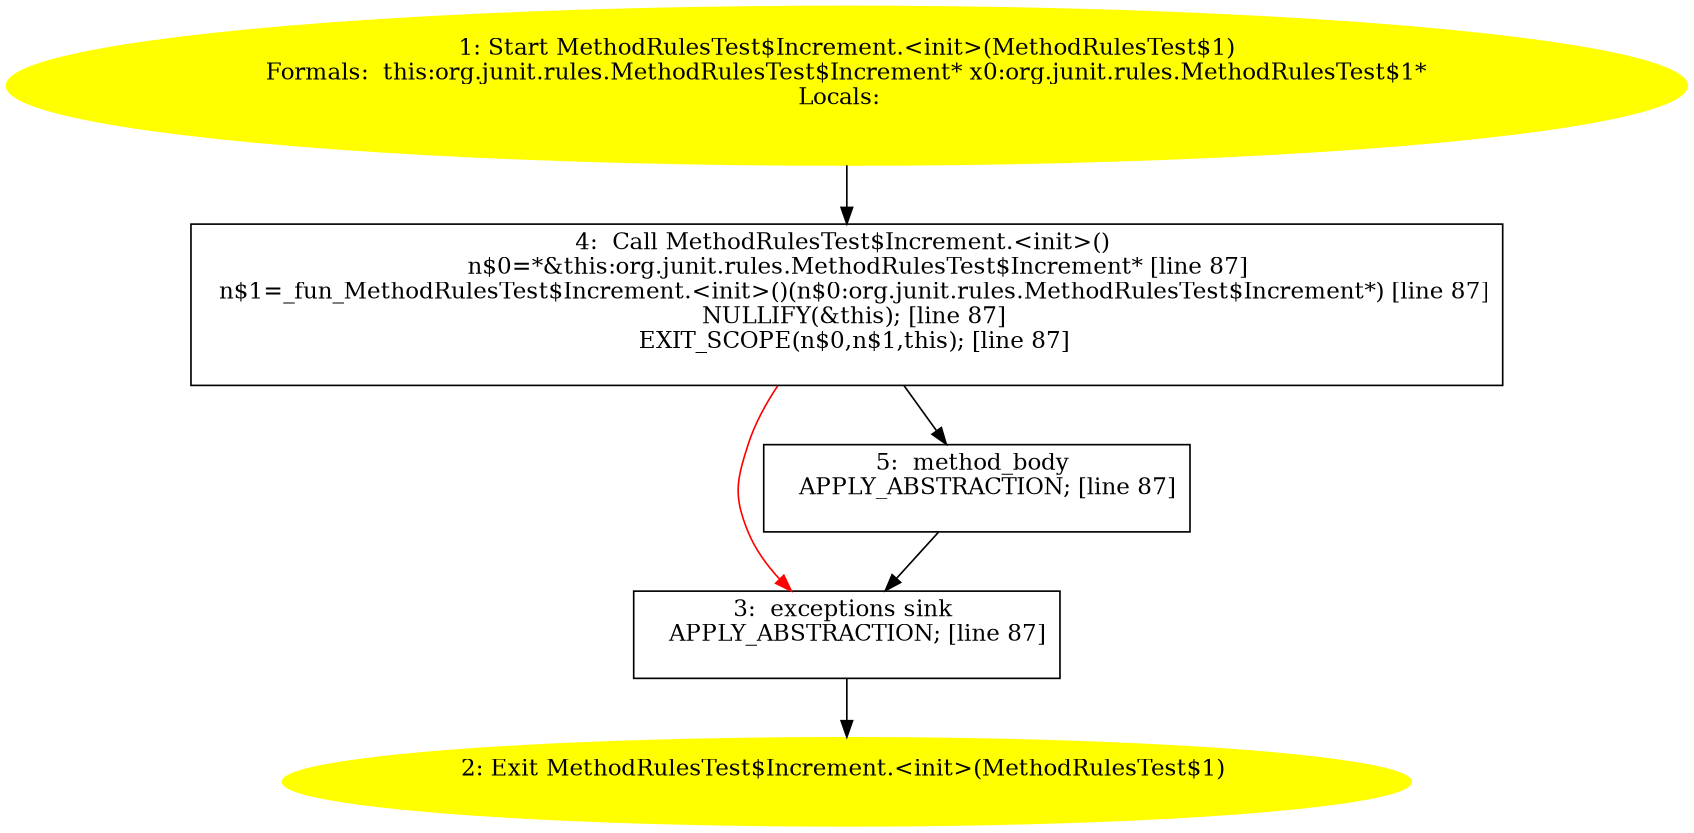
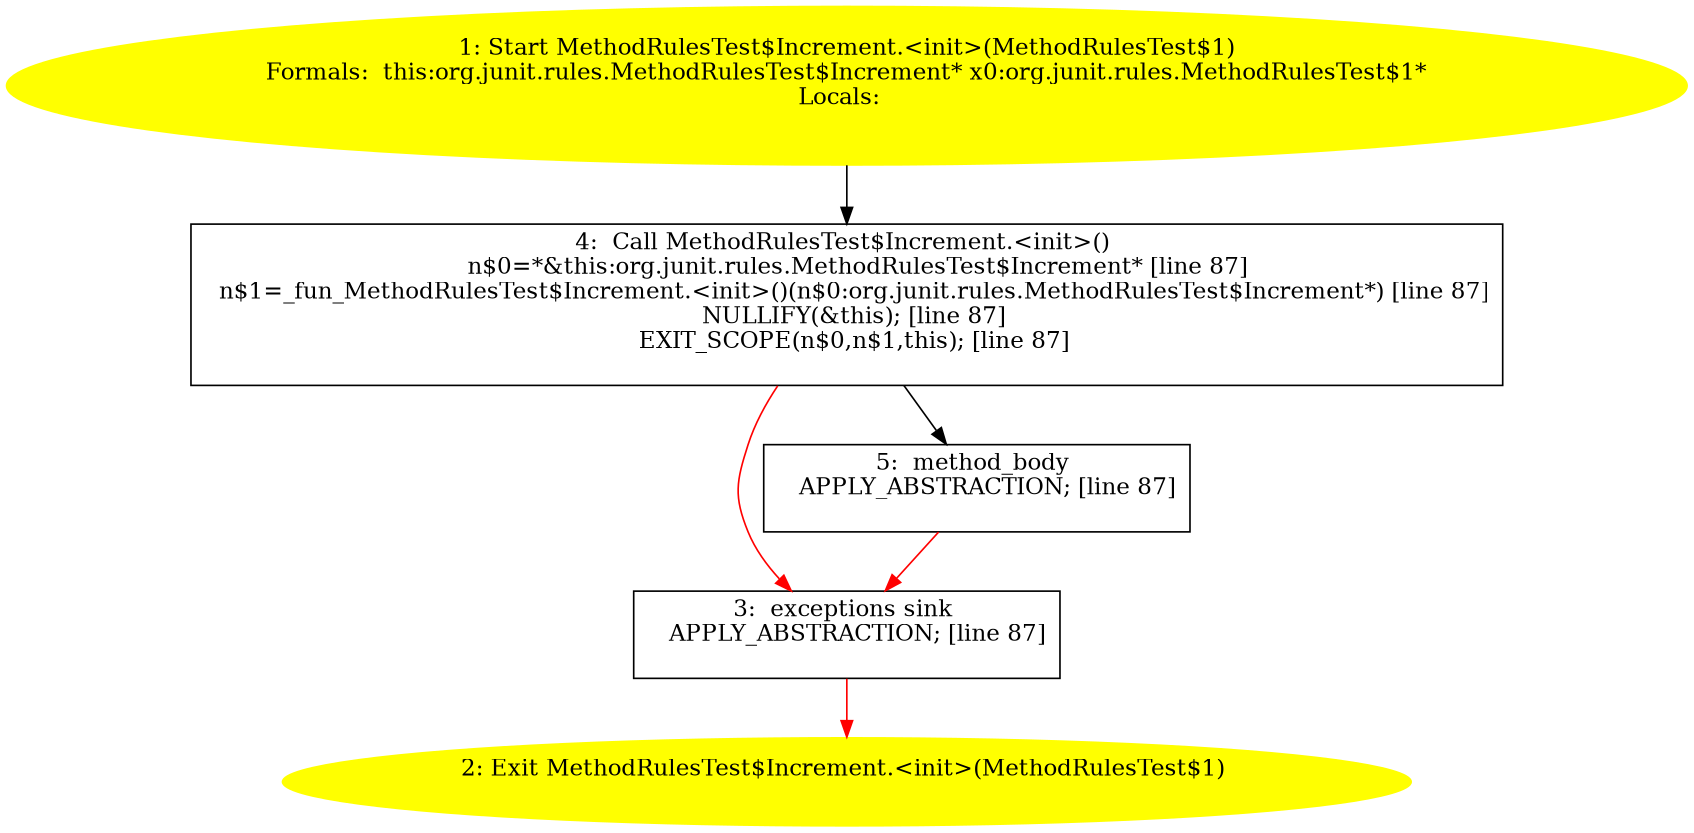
edge "5:  method_body APPLY_ABSTRACTION; [line 87]" -> "3:  exceptions sink APPLY_ABSTRACTION; [line 87]": color black -> red
edge "3:  exceptions sink APPLY_ABSTRACTION; [line 87]" -> "2: Exit MethodRulesTest$Increment.<init>(MethodRulesTest$1)": color black -> red
